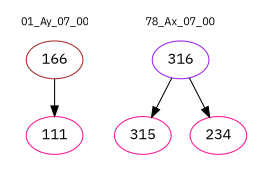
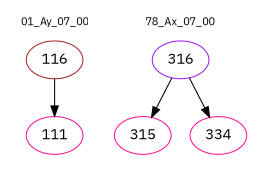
node "166": label "166" -> "116"
node "234": label "234" -> "334"
